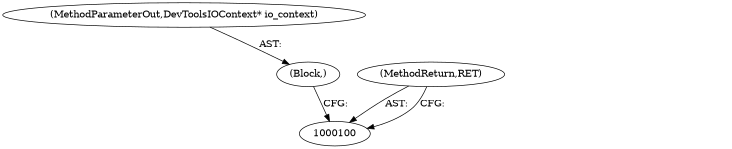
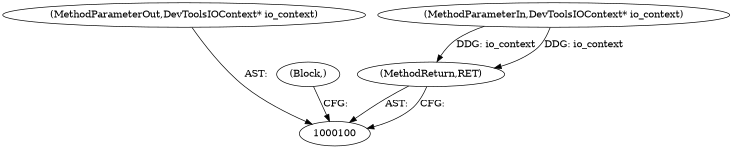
node "(MethodParameterIn,DevToolsIOContext* io_context)": added
edge "(MethodParameterOut,DevToolsIOContext* io_context)" -> "(Block,)": now "(MethodParameterOut,DevToolsIOContext* io_context)" -> "1000100"
